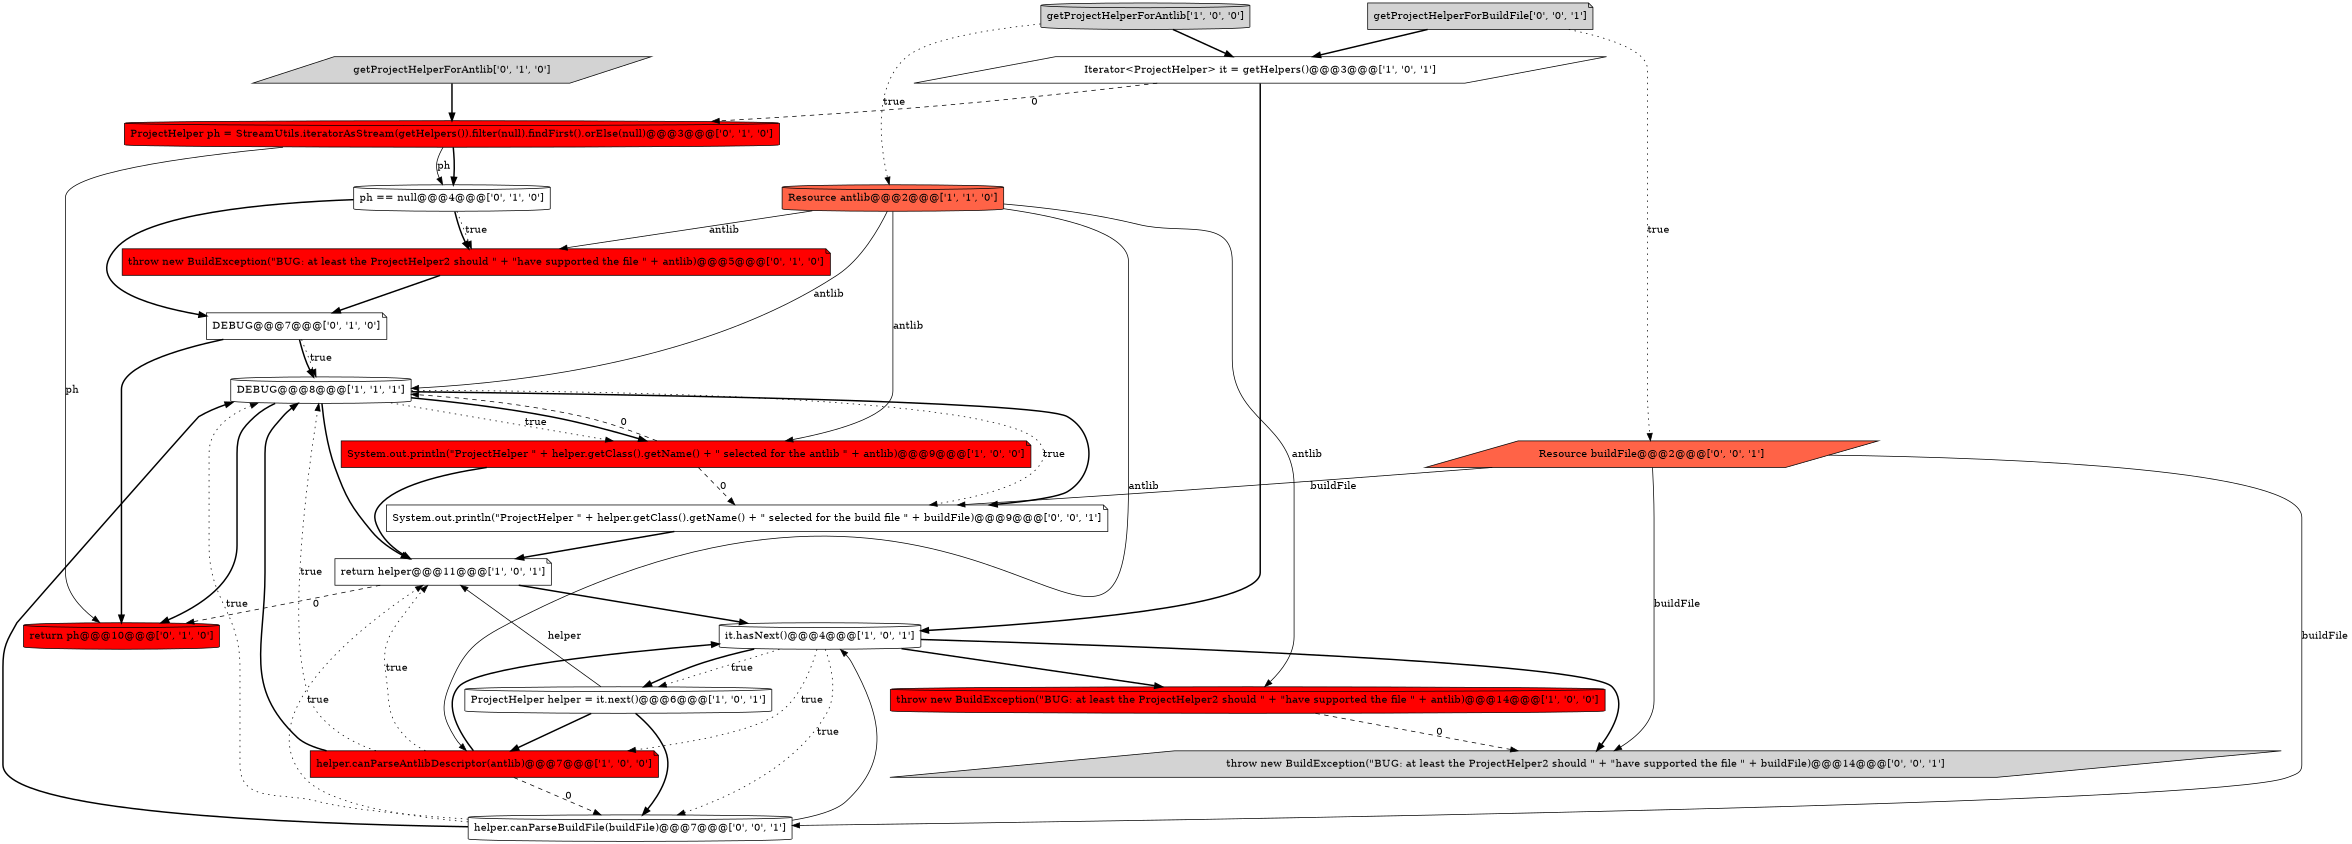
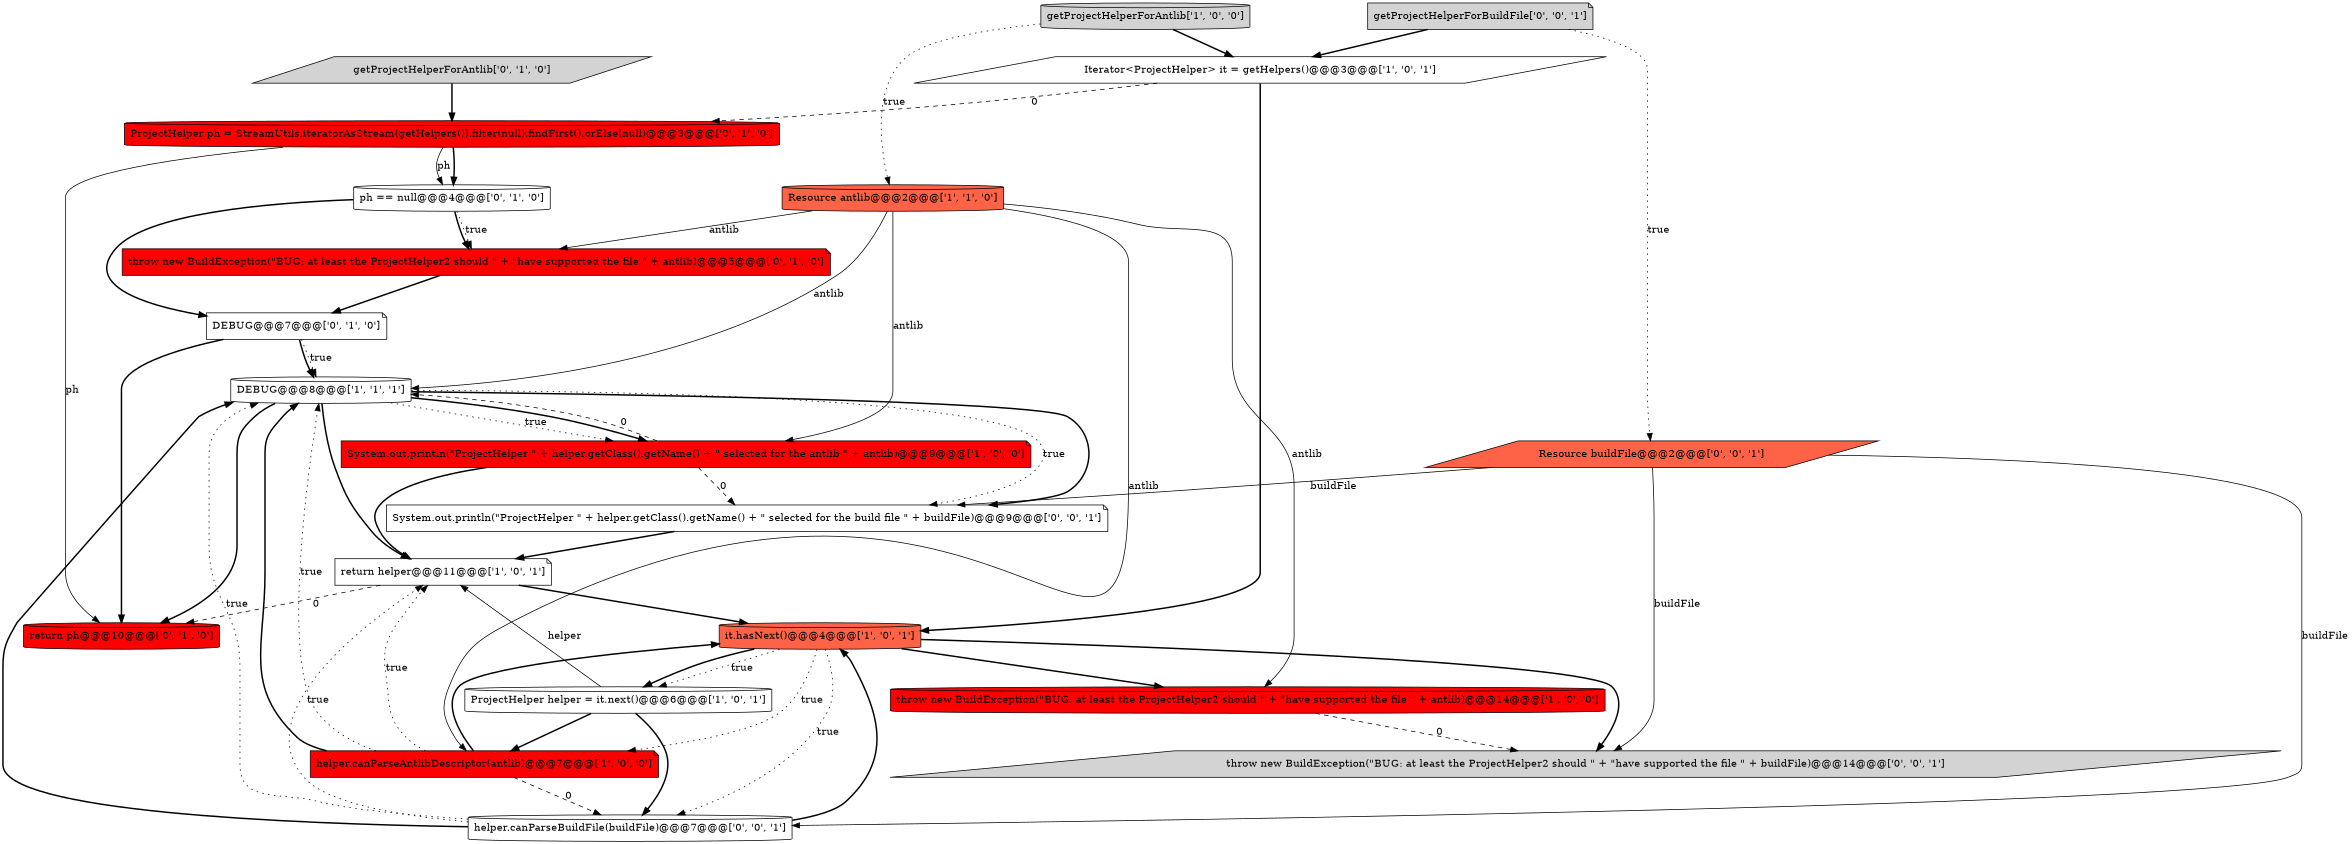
node "it.hasNext()@@@4@@@['1', '0', '1']": fillcolor white -> tomato
edge "helper.canParseBuildFile(buildFile)@@@7@@@['0', '0', '1']" -> "it.hasNext()@@@4@@@['1', '0', '1']": style solid -> bold
